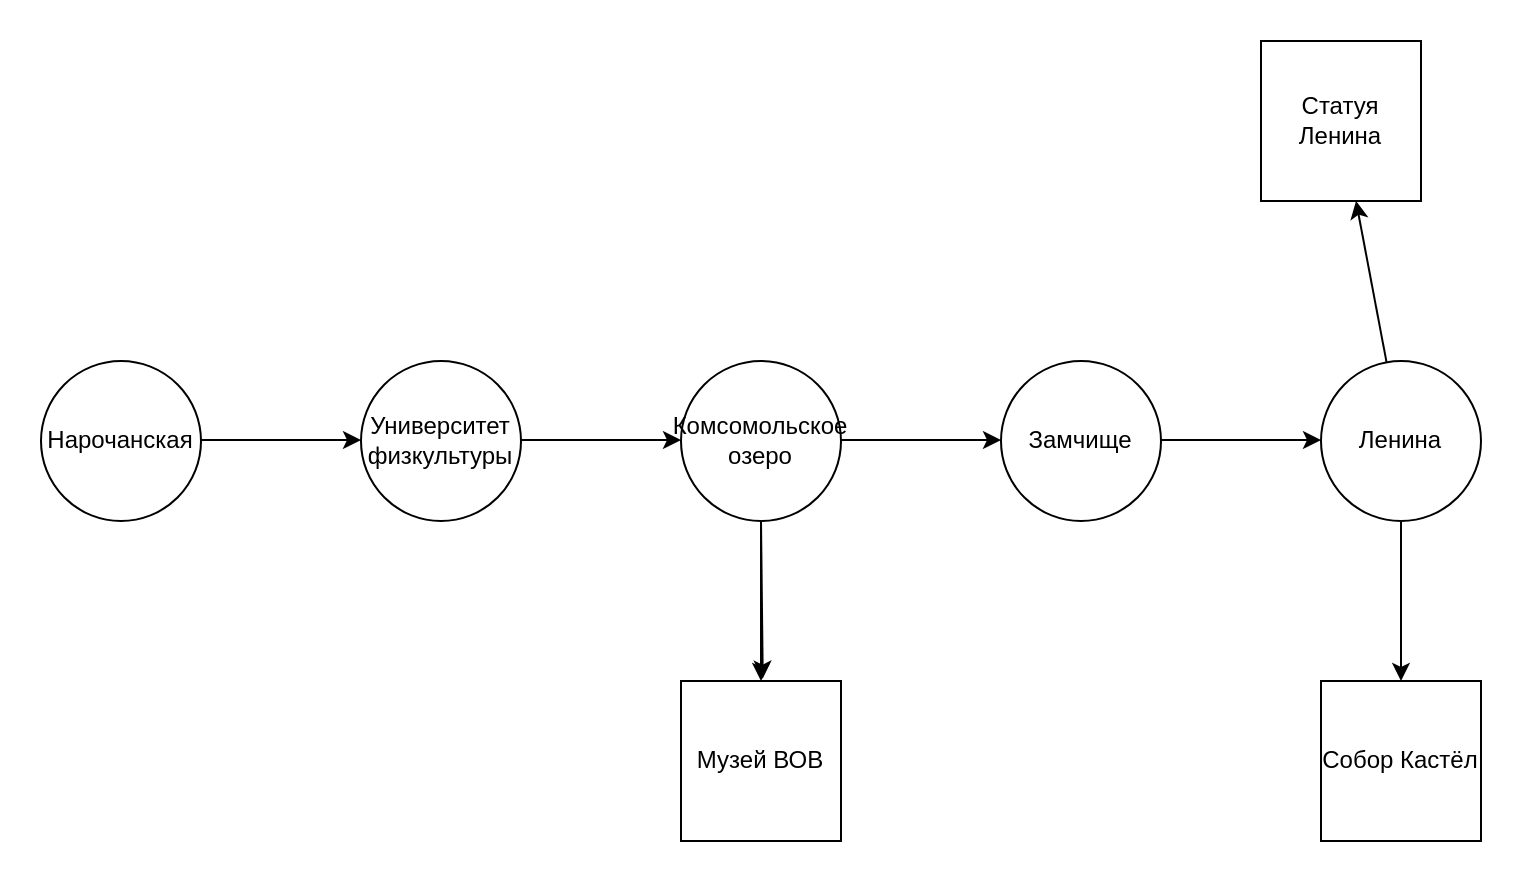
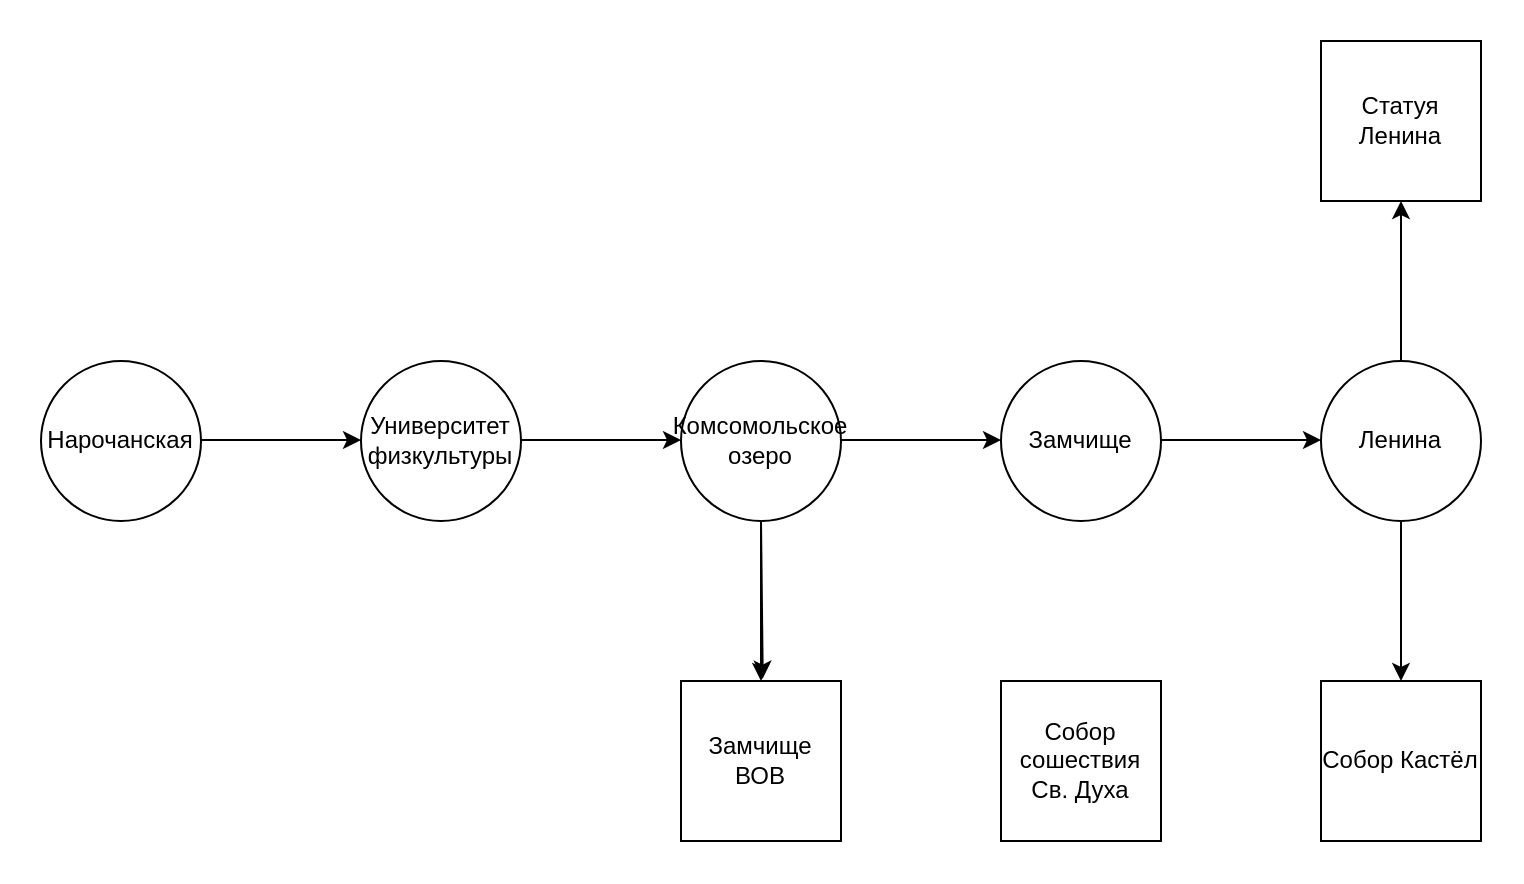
node "Статуя Ленина": moved (1341, 121) -> (1401, 121)
node "Музей ВОВ": label "Музей ВОВ" -> "Замчище ВОВ"
node "Собор сошествия Св. Духа": added
